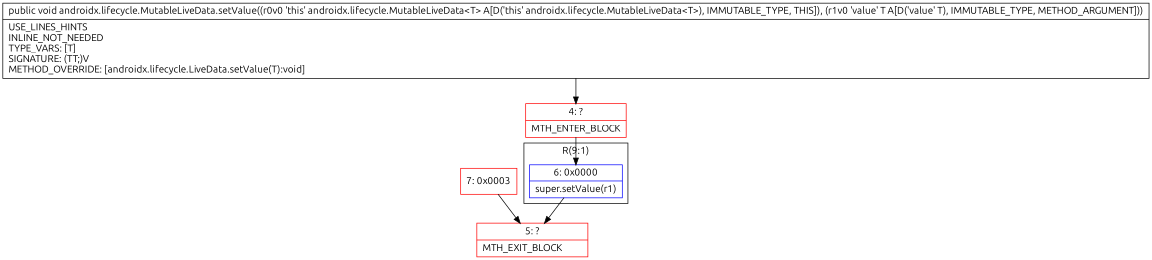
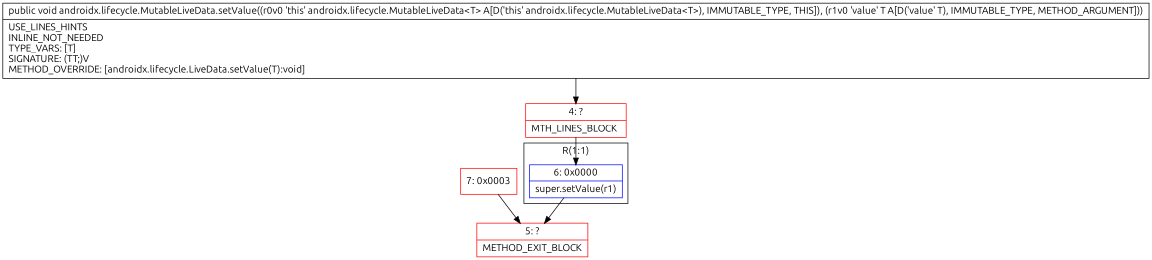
node "4: ?": text "MTH_ENTER_BLOCK" -> "MTH_LINES_BLOCK"
cluster "R(9:1)": label "R(9:1)" -> "R(1:1)"
node "5: ?": text "MTH_EXIT_BLOCK" -> "METHOD_EXIT_BLOCK"
